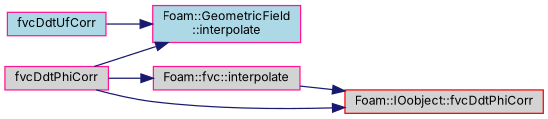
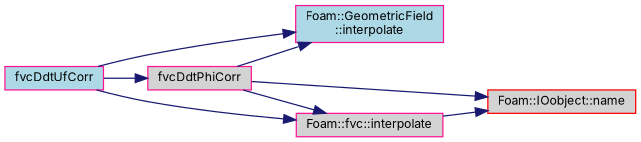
edge "fvcDdtUfCorr" -> "fvcDdtPhiCorr": added
node "Foam::IOobject::fvcDdtPhiCorr": label "Foam::IOobject::fvcDdtPhiCorr" -> "Foam::IOobject::name"
edge "fvcDdtUfCorr" -> "Foam::fvc::interpolate": added
